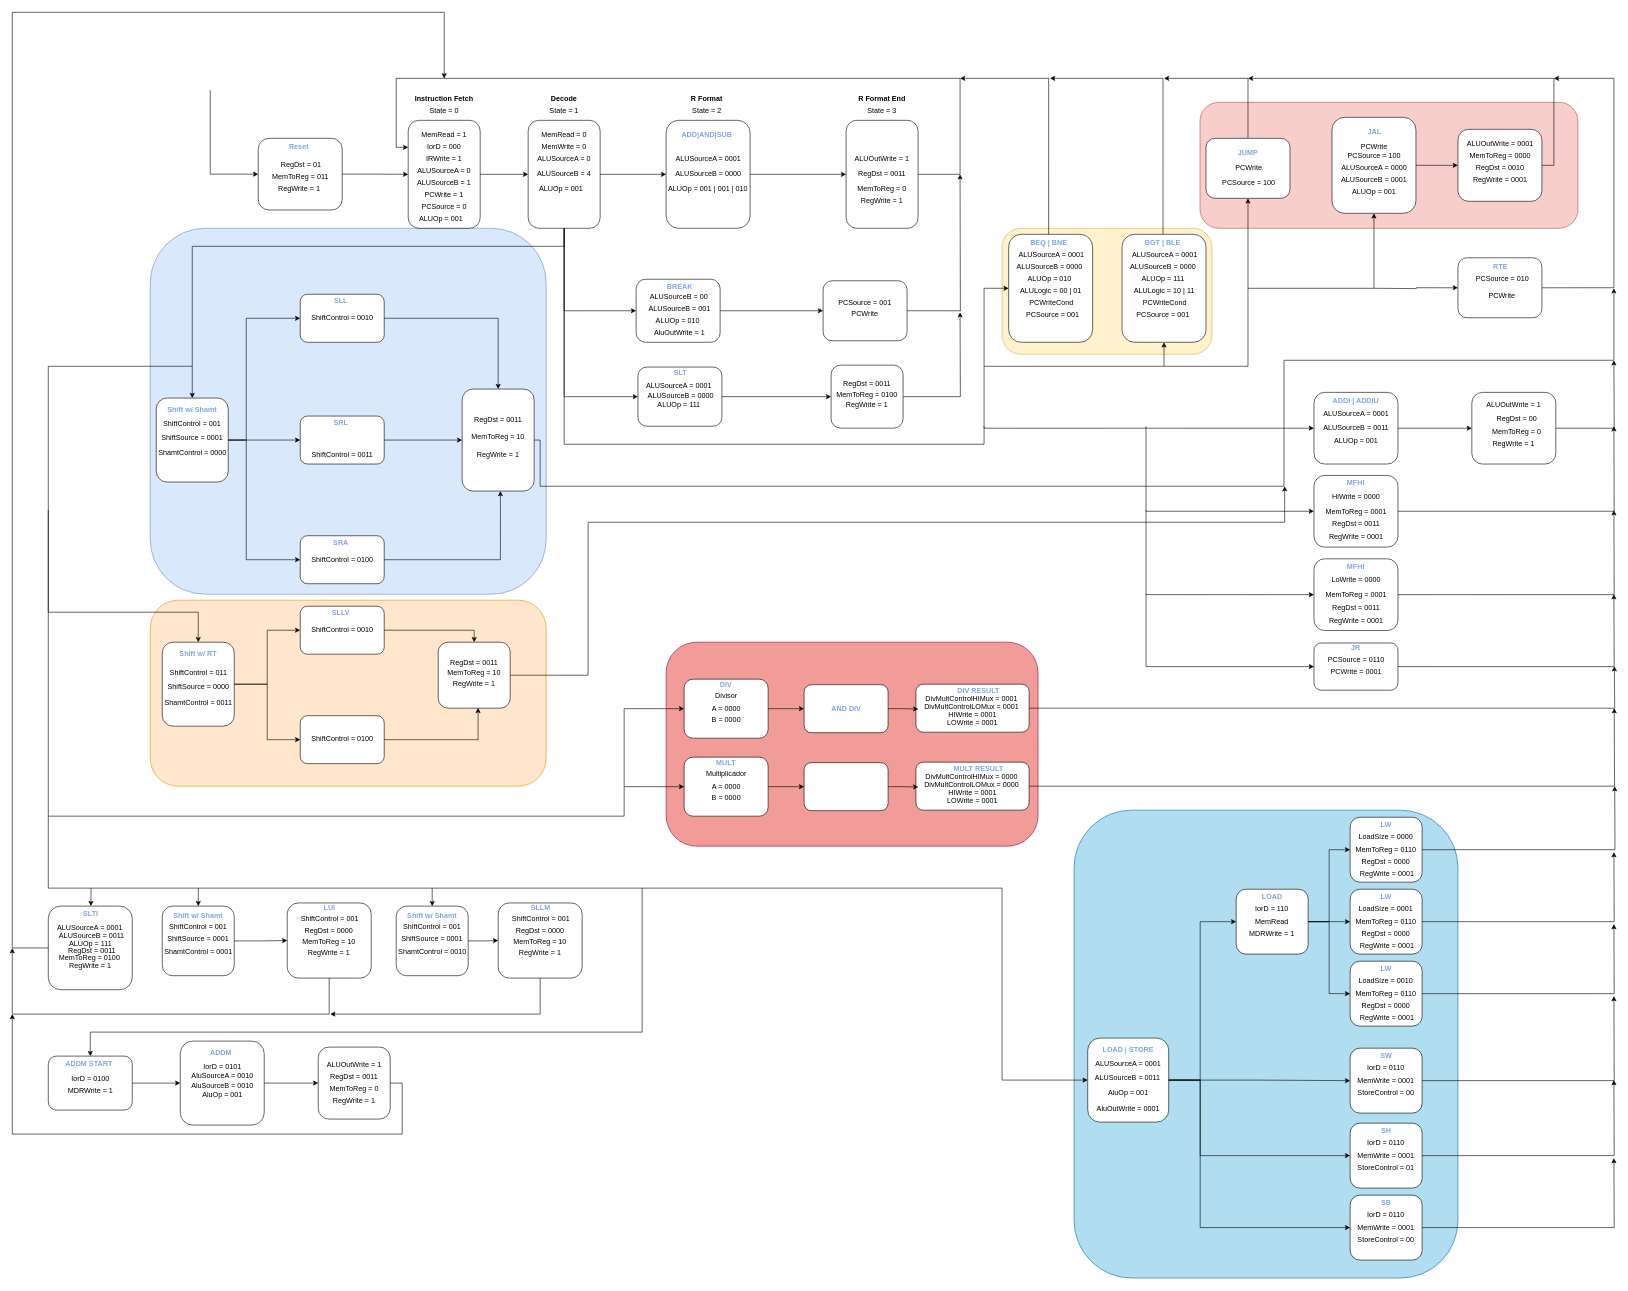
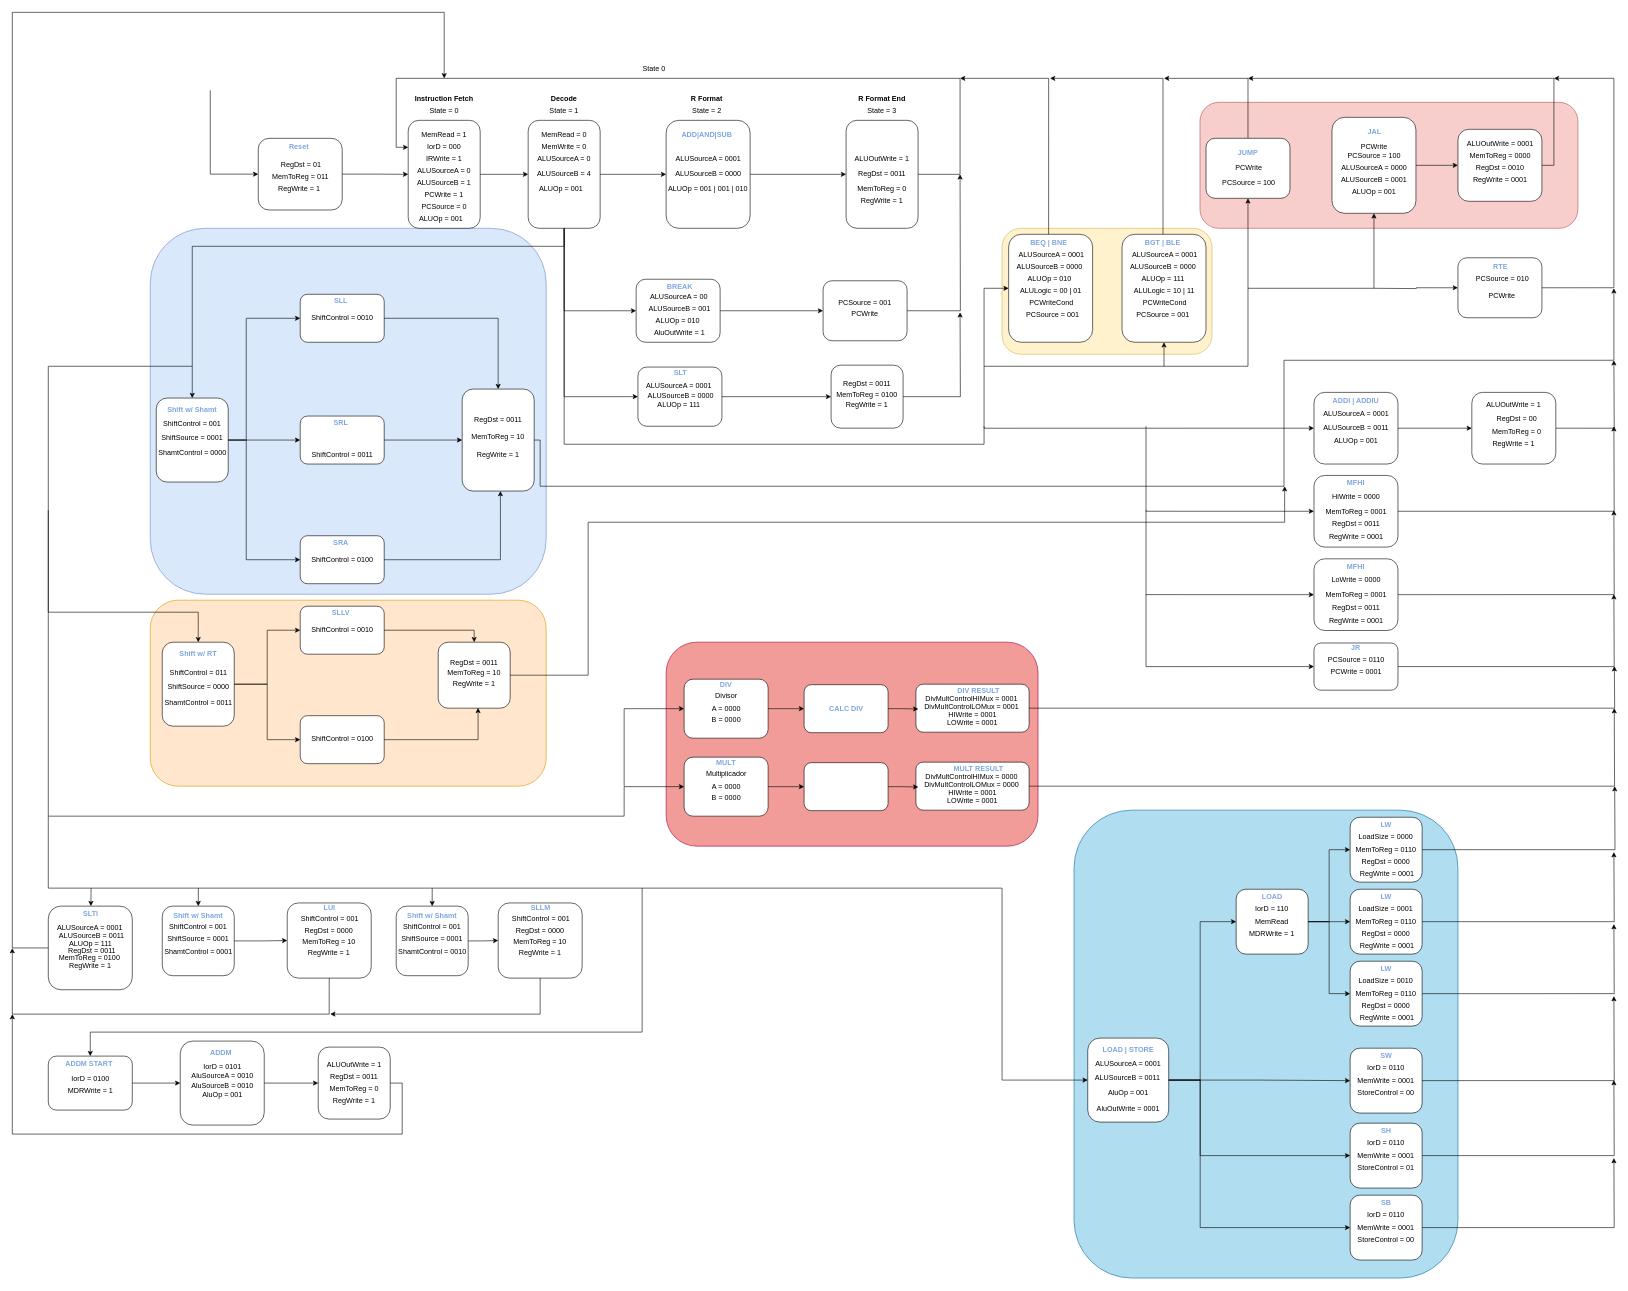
node "State 0": added
node "ALUSourceB = 00": label "ALUSourceB = 00" -> "ALUSourceA = 00"
node "AND DIV": label "AND DIV" -> "CALC DIV"
